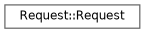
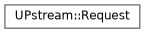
node "Request::Request": label "Request::Request" -> "UPstream::Request"
